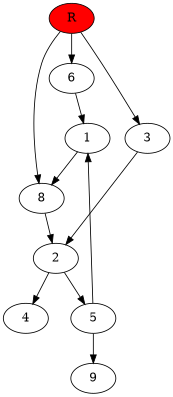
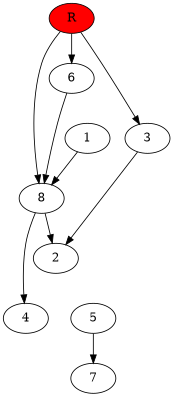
edge "6" -> "1": now "6" -> "8"
edge "5" -> "1": removed
edge "2" -> "4": now "8" -> "4"
edge "2" -> "5": removed
node "9": label "9" -> "7"
